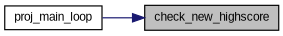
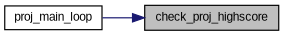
node "check_new_highscore": label "check_new_highscore" -> "check_proj_highscore"
